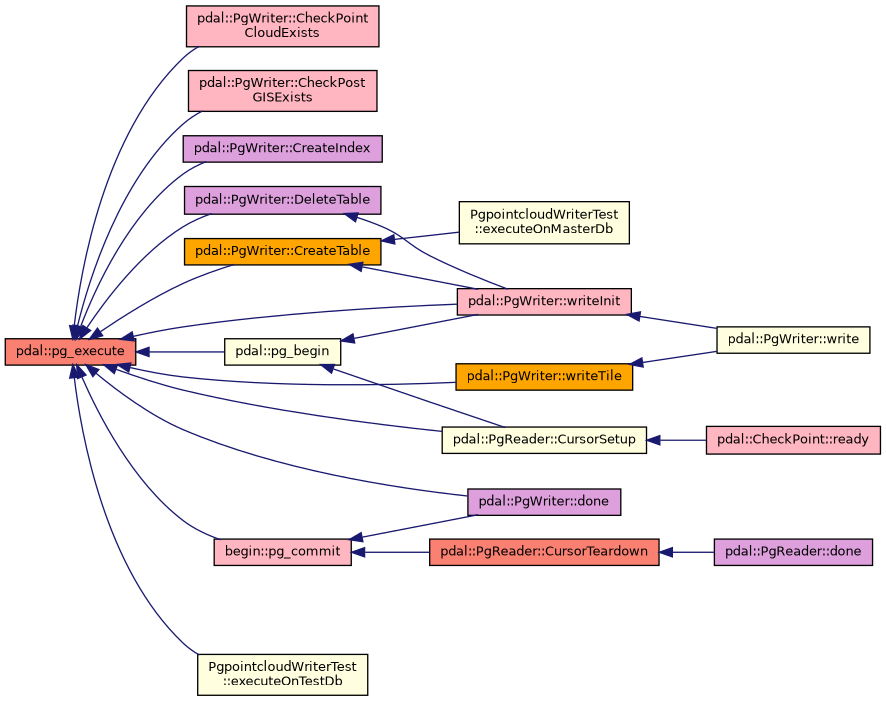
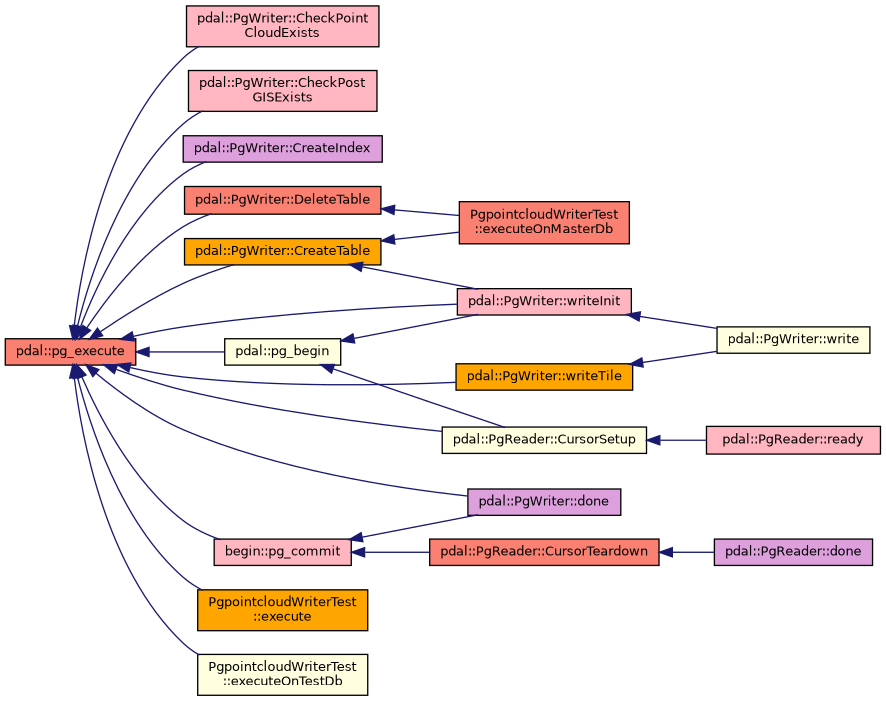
node "pdal::PgWriter::DeleteTable": fillcolor plum -> salmon
node "PgpointcloudWriterTest ::executeOnMasterDb": fillcolor lightyellow -> salmon
edge "pdal::PgWriter::writeInit" -> "pdal::PgWriter::DeleteTable": now "PgpointcloudWriterTest ::executeOnMasterDb" -> "pdal::PgWriter::DeleteTable"
node "pdal::CheckPoint::ready": label "pdal::CheckPoint::ready" -> "pdal::PgReader::ready"
node "PgpointcloudWriterTest ::execute": added
